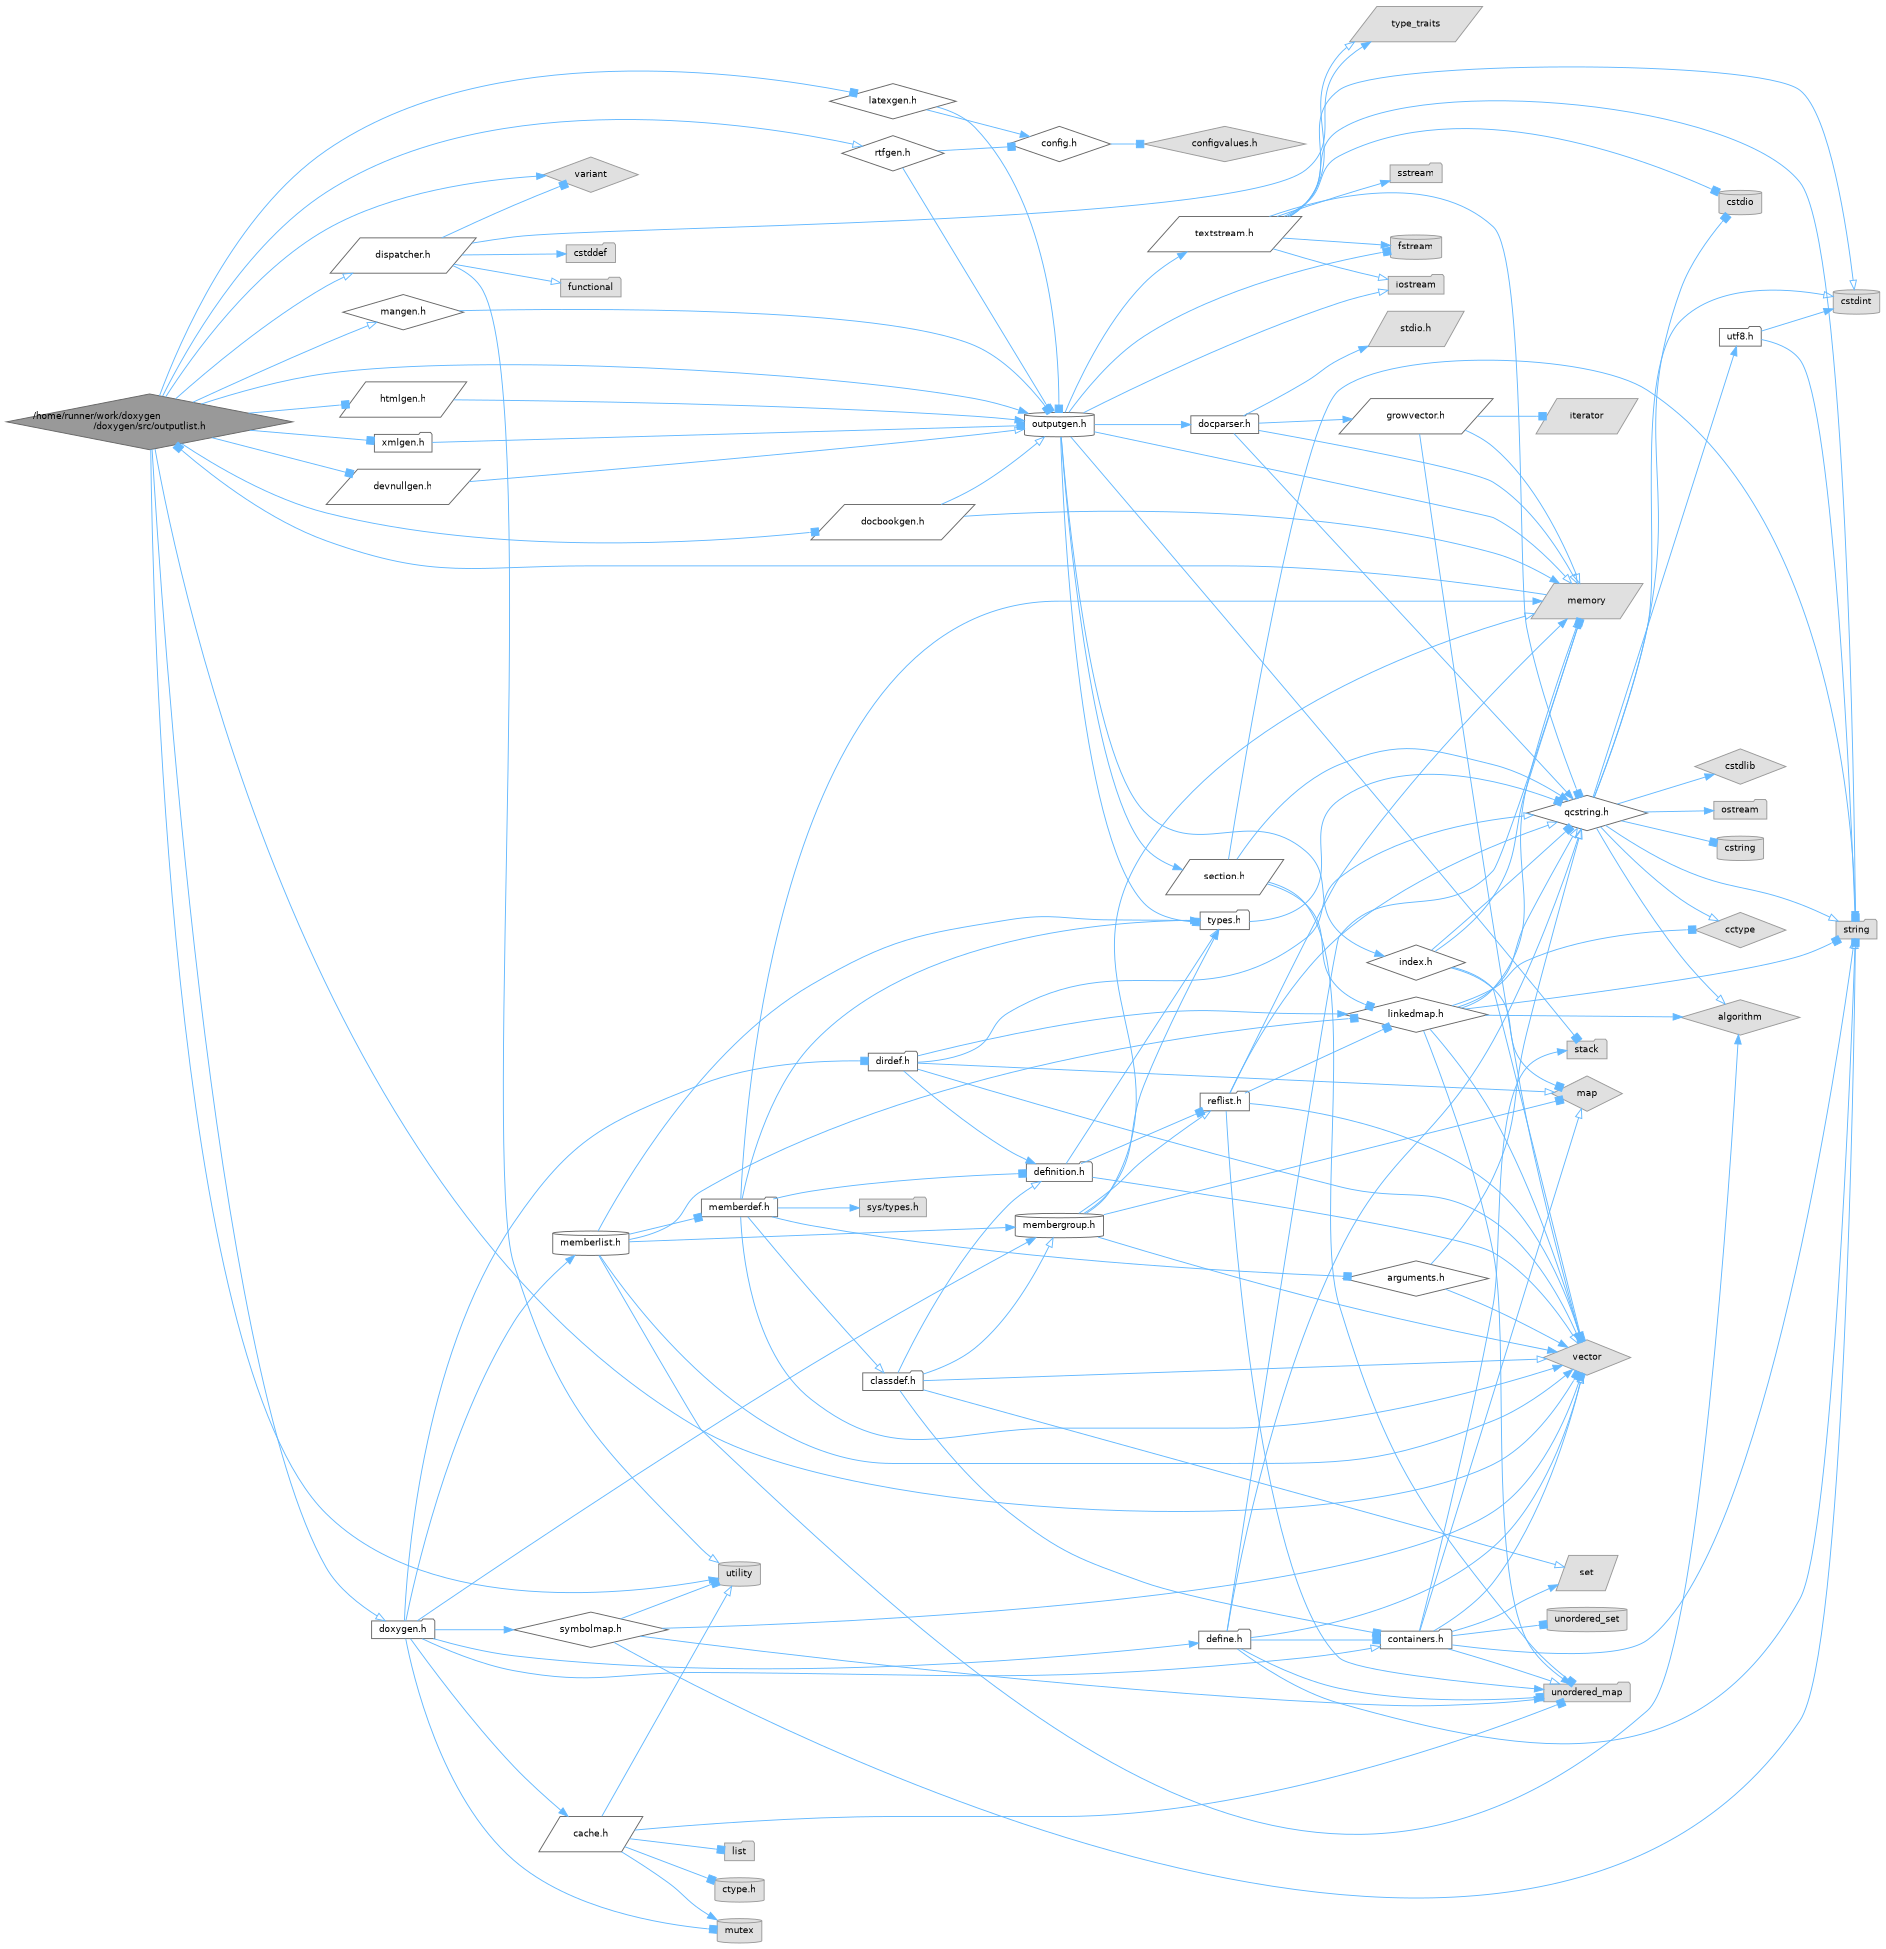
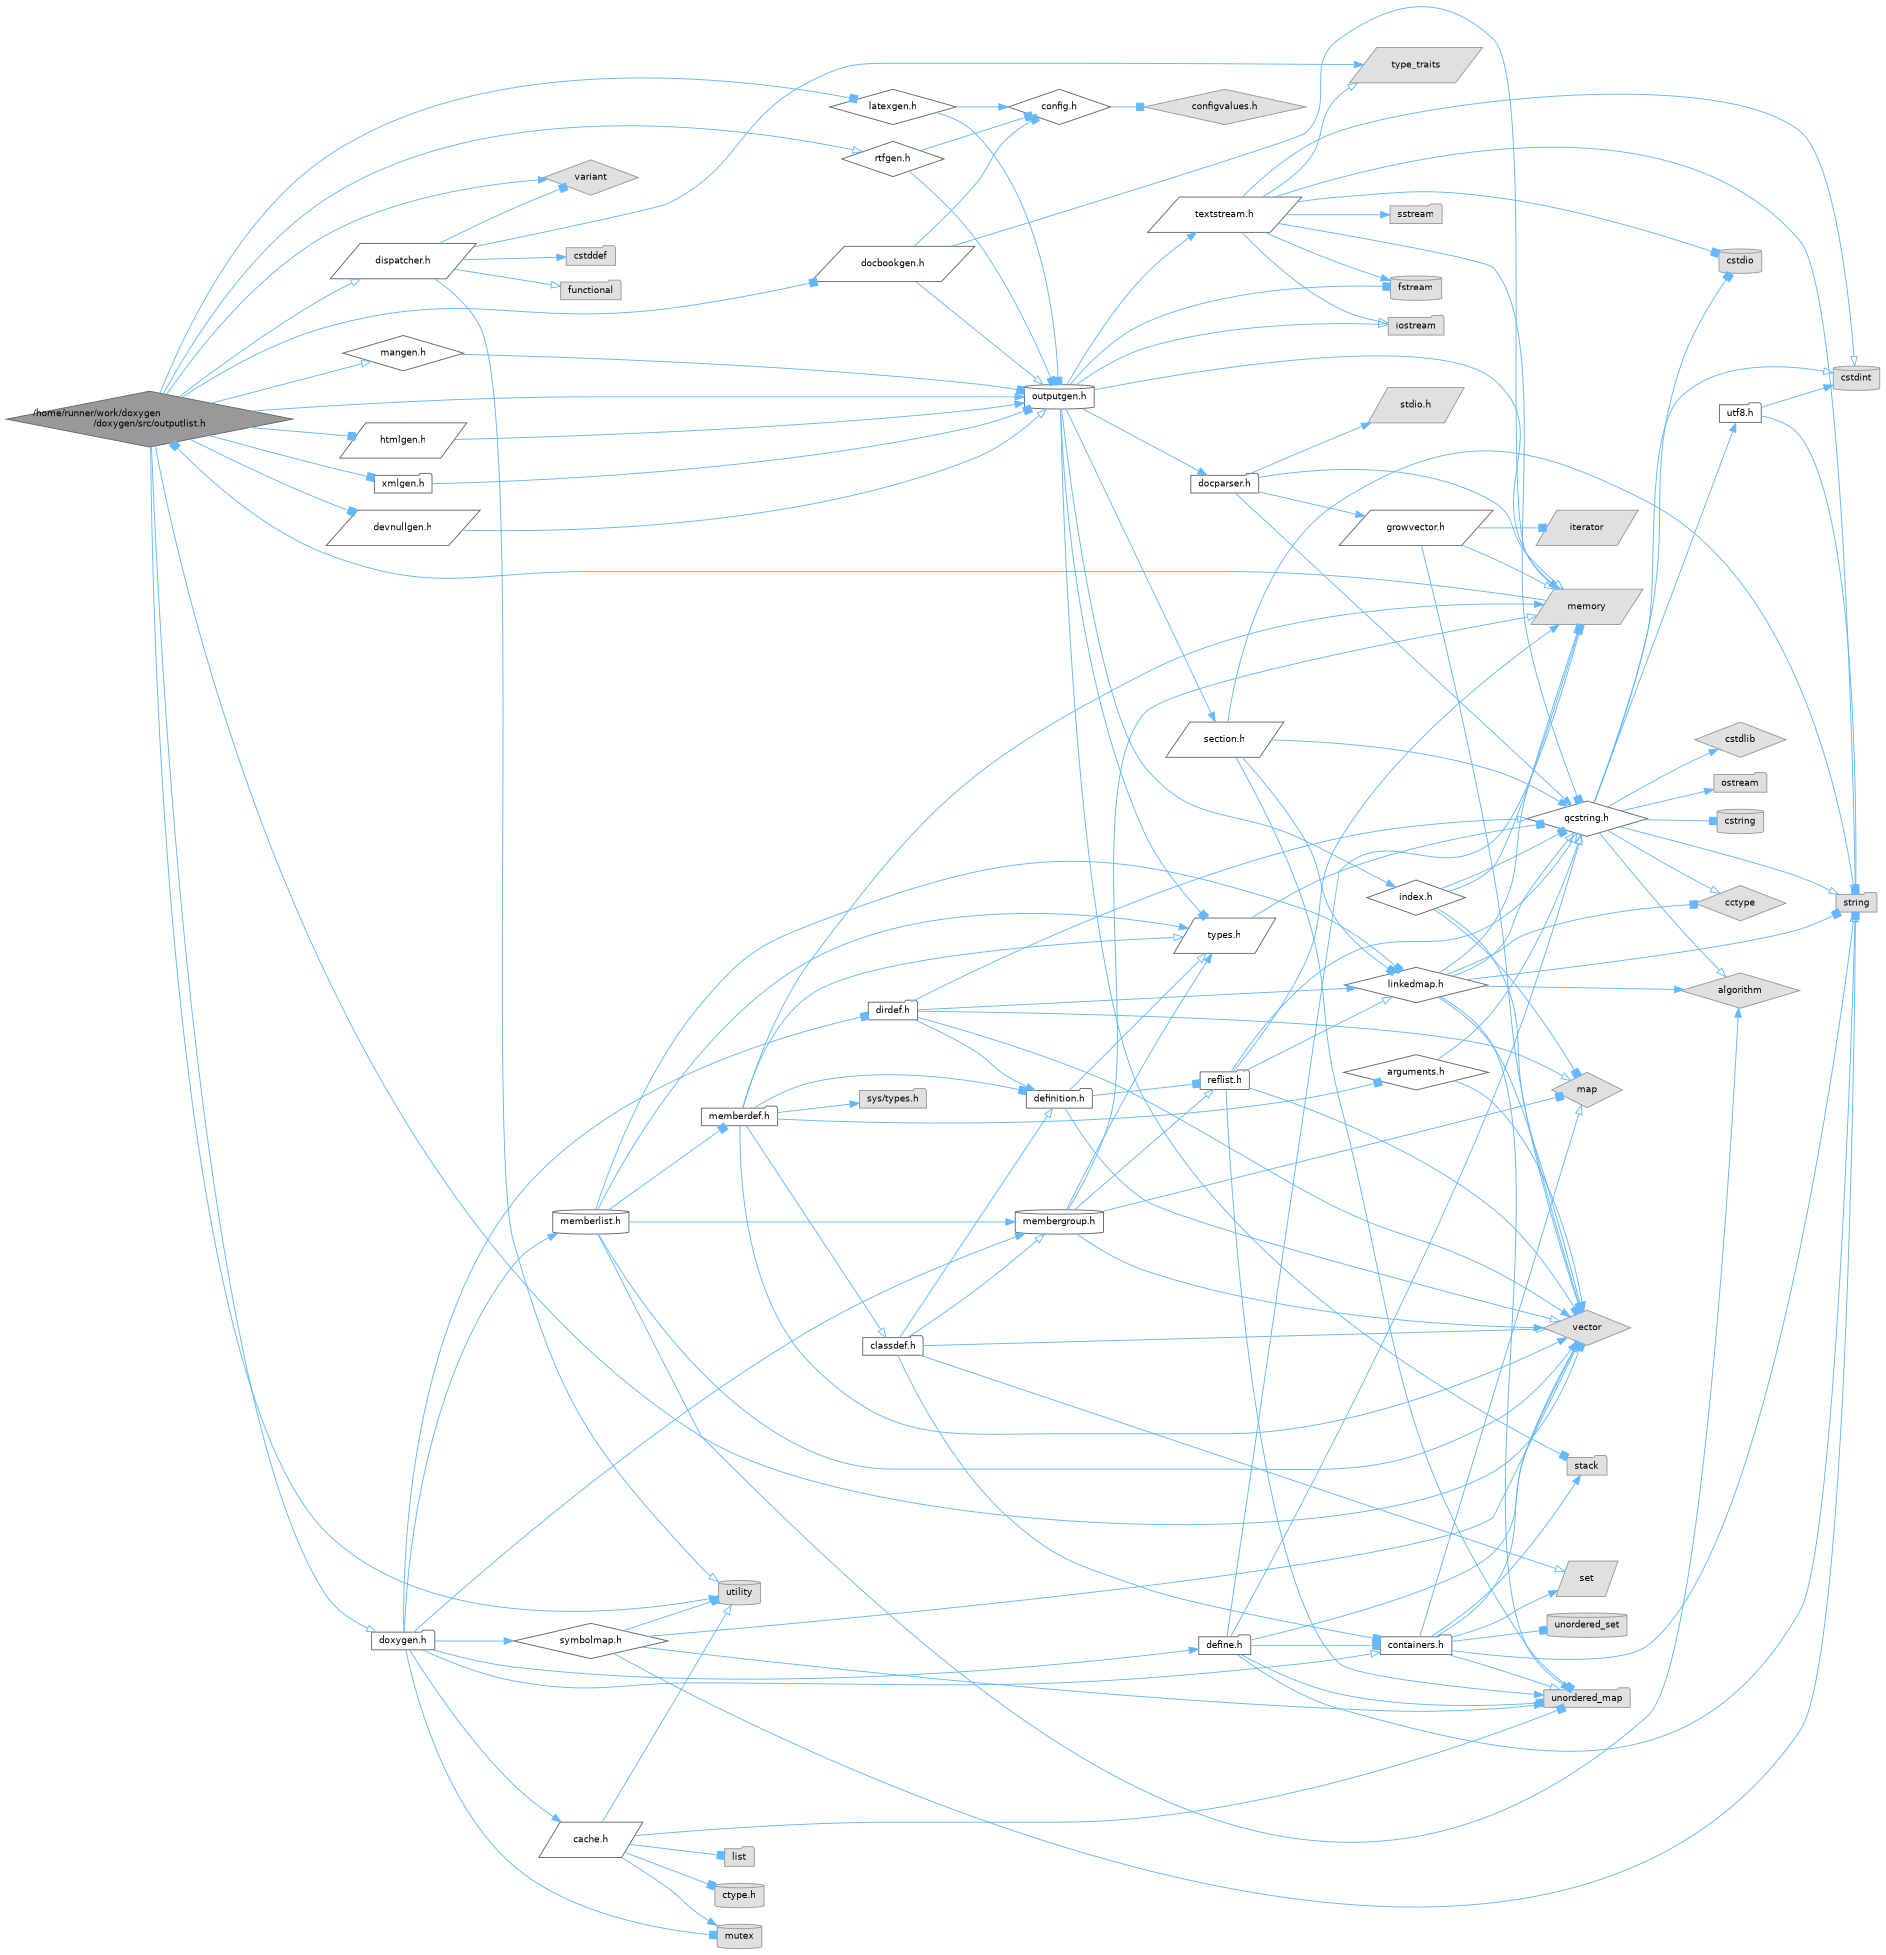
edge "docbookgen.h" -> "config.h": added
node "types.h": shape folder -> parallelogram
edge "reflist.h" -> "linkedmap.h": arrowhead box -> onormal
